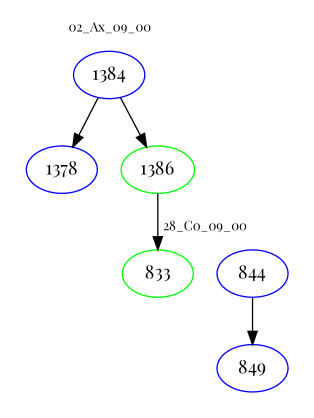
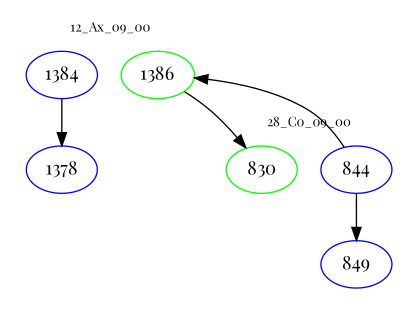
cluster "02_Ax_09_00": label "02_Ax_09_00" -> "12_Ax_09_00"
edge "1384" -> "1386": now "844" -> "1386"
node "833": label "833" -> "830"
